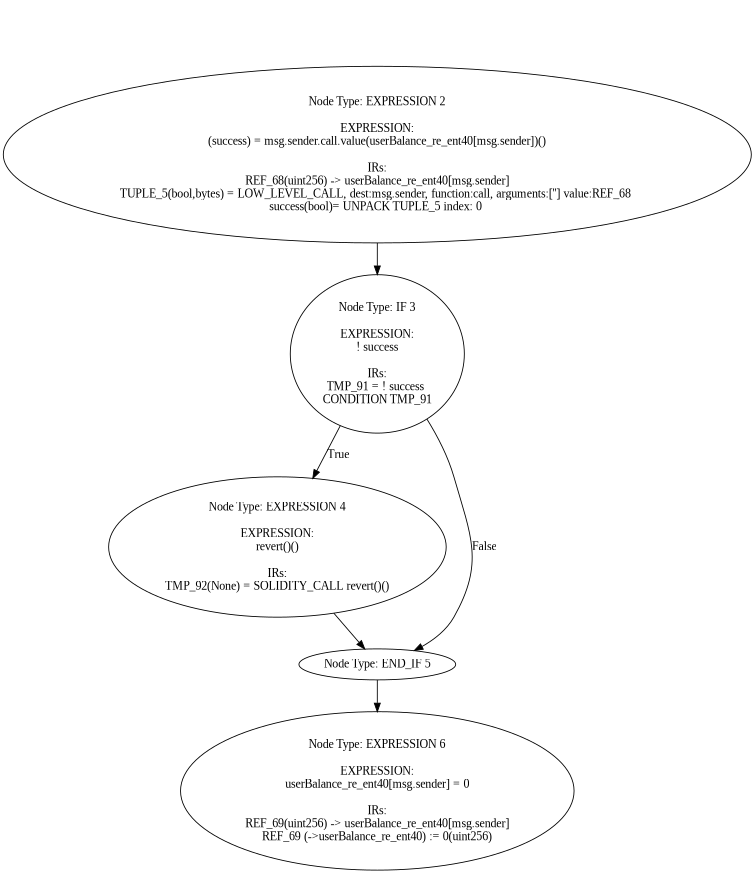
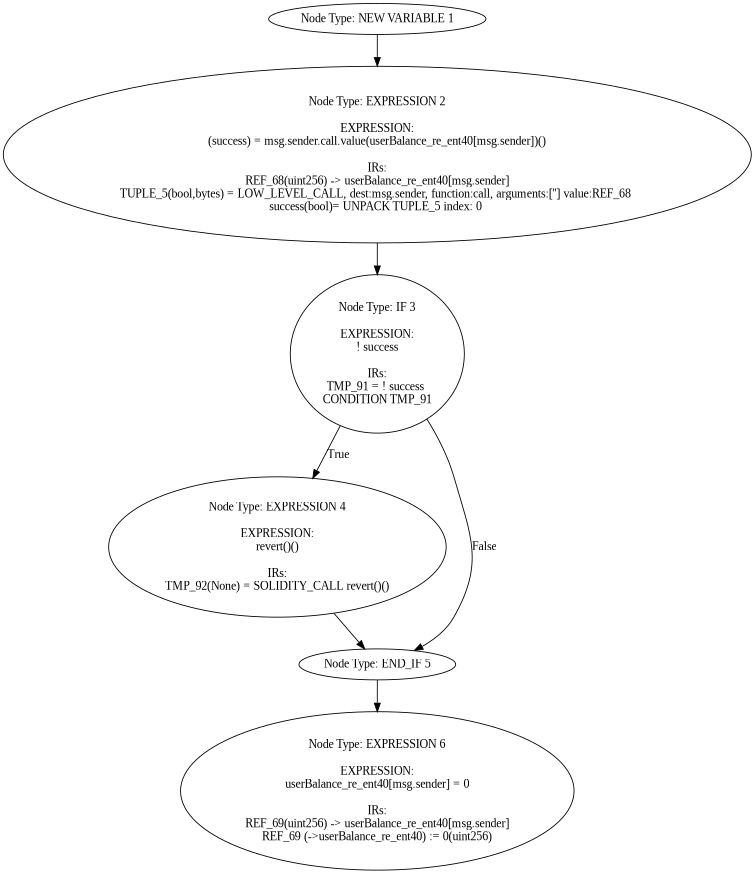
node "Node Type: NEW VARIABLE 1": added
